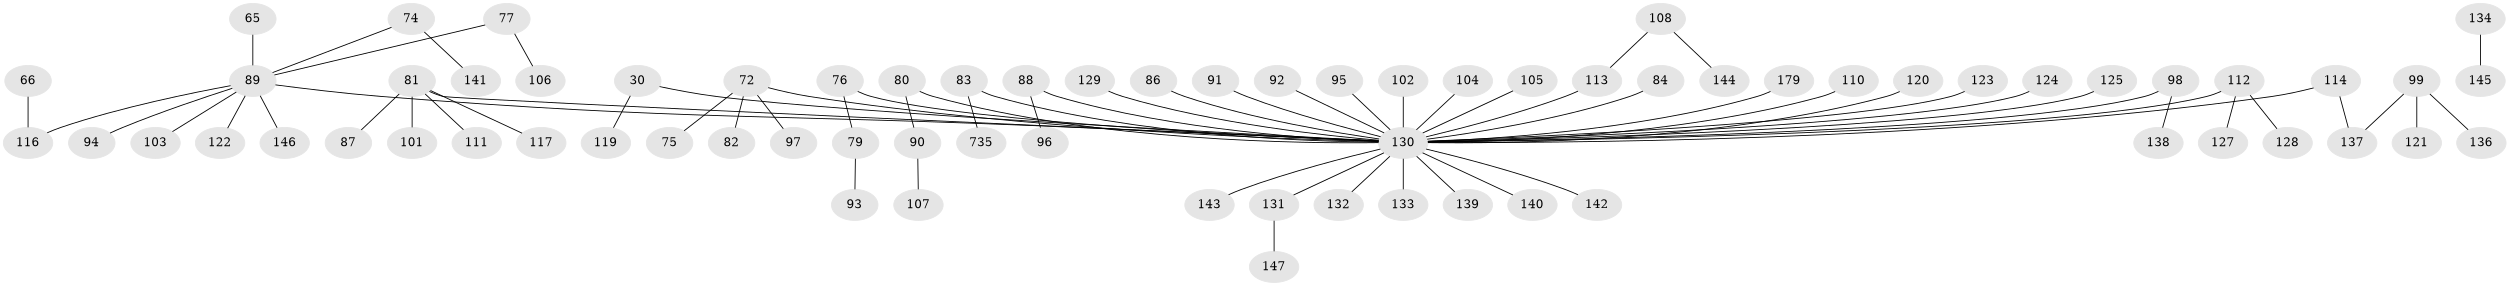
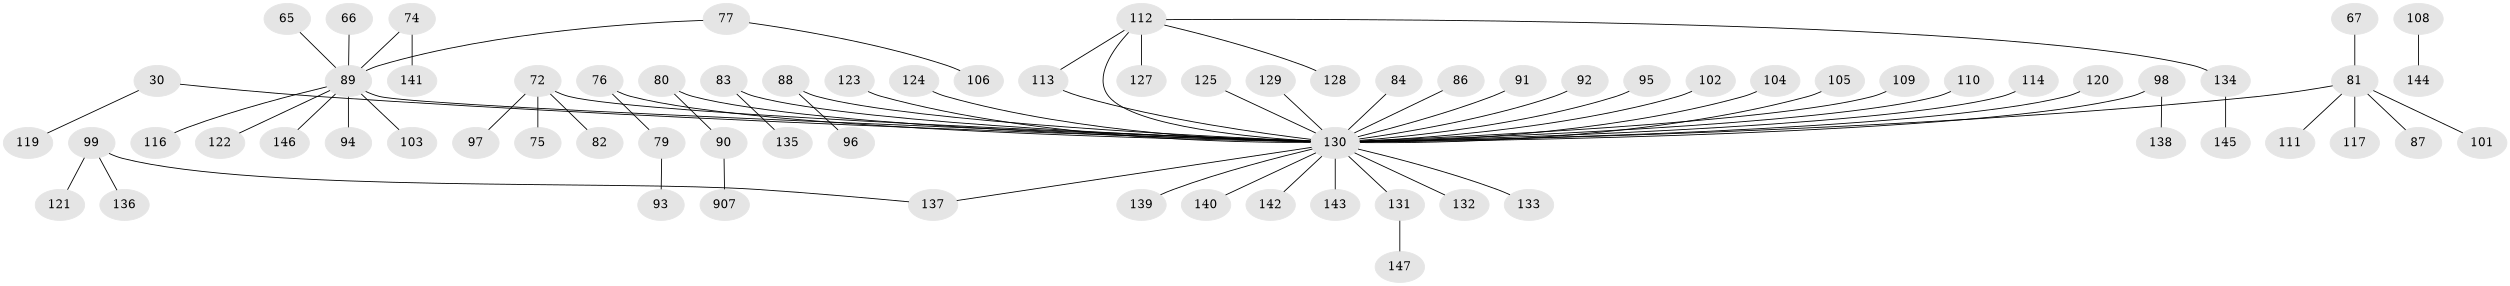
node "67": added
edge "112" -- "134": added
edge "108" -- "113": now "112" -- "113"
node "179": label "179" -> "109"
edge "66" -- "116": now "66" -- "89"
edge "114" -- "137": now "130" -- "137"
node "735": label "735" -> "135"
node "107": label "107" -> "907"
